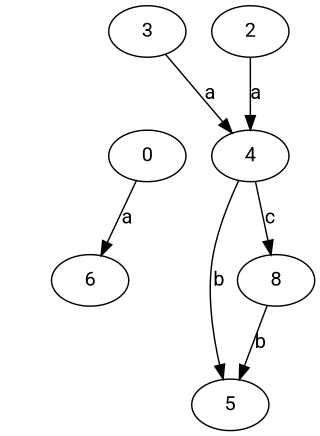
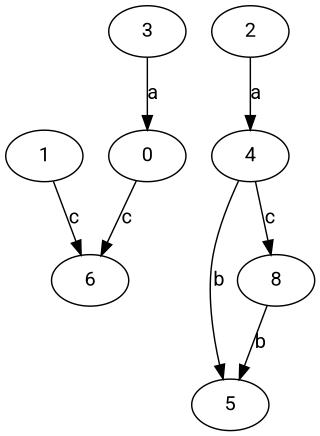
edge "3" -> "4": now "3" -> "0"
node "1": added
edge "0" -> "6": label "a" -> "c"
